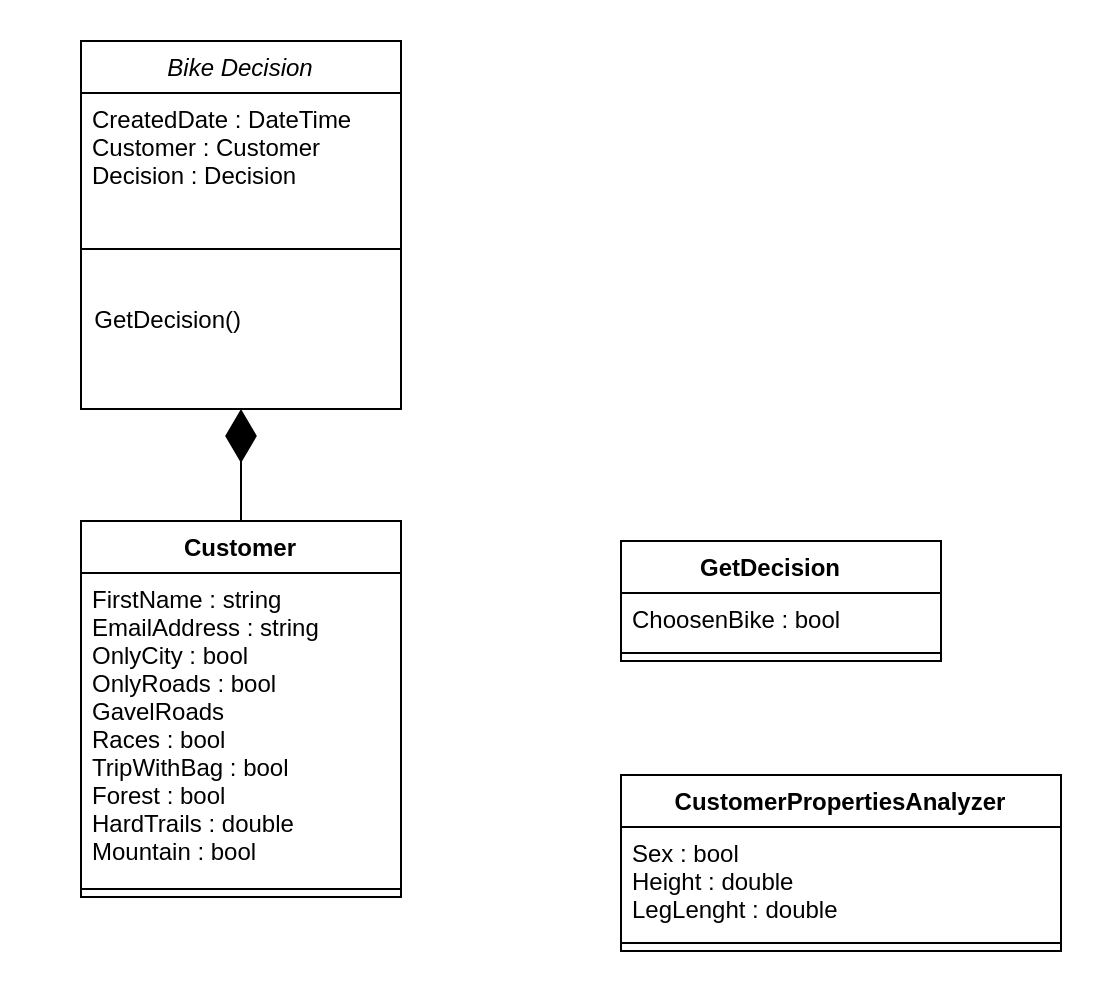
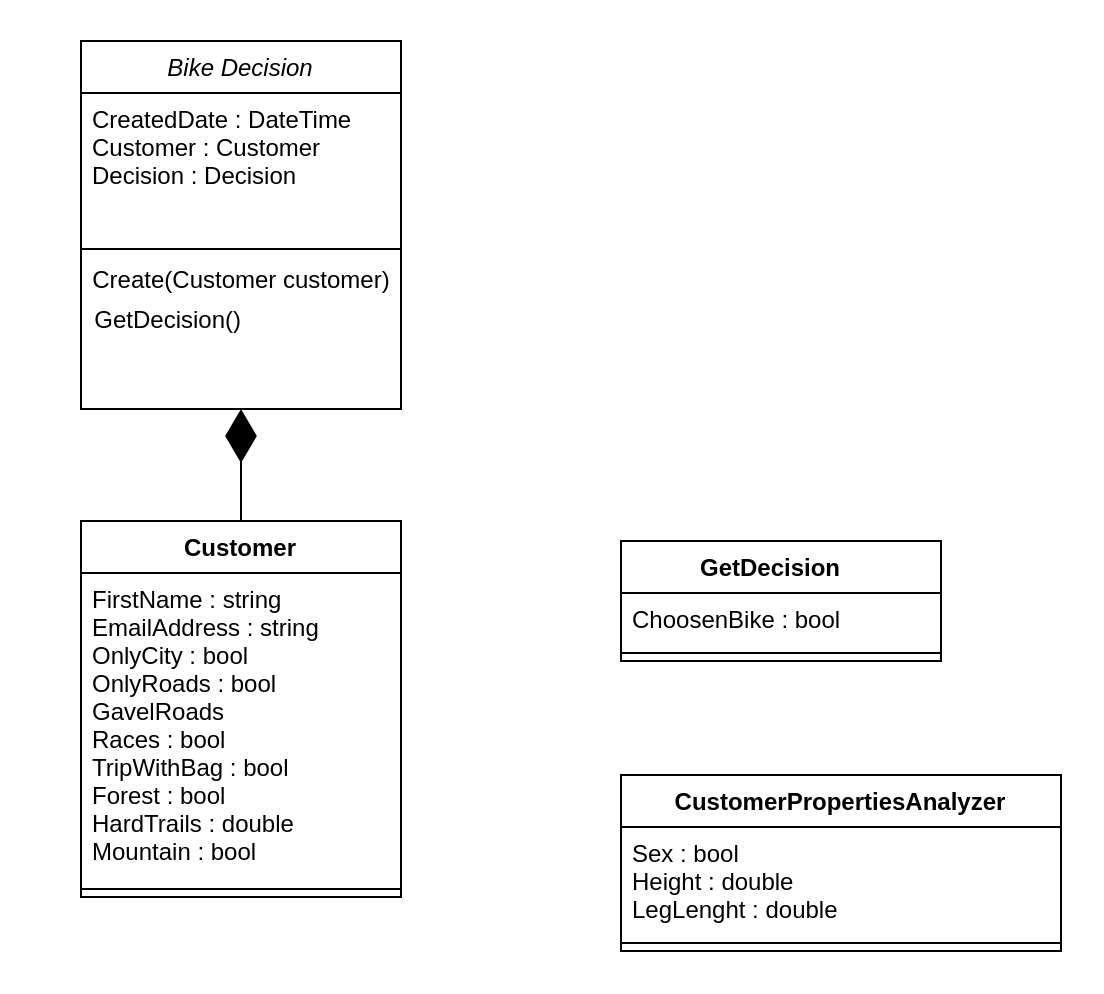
node "Create(Customer customer)": added
